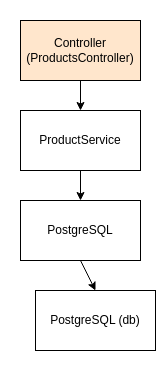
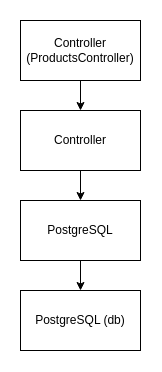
node "Controller (ProductsController)": fillcolor #ffe6cc -> #ffffff
node "ProductService": label "ProductService" -> "Controller"
node "PostgreSQL (db)": moved (96, 321) -> (81, 321)
